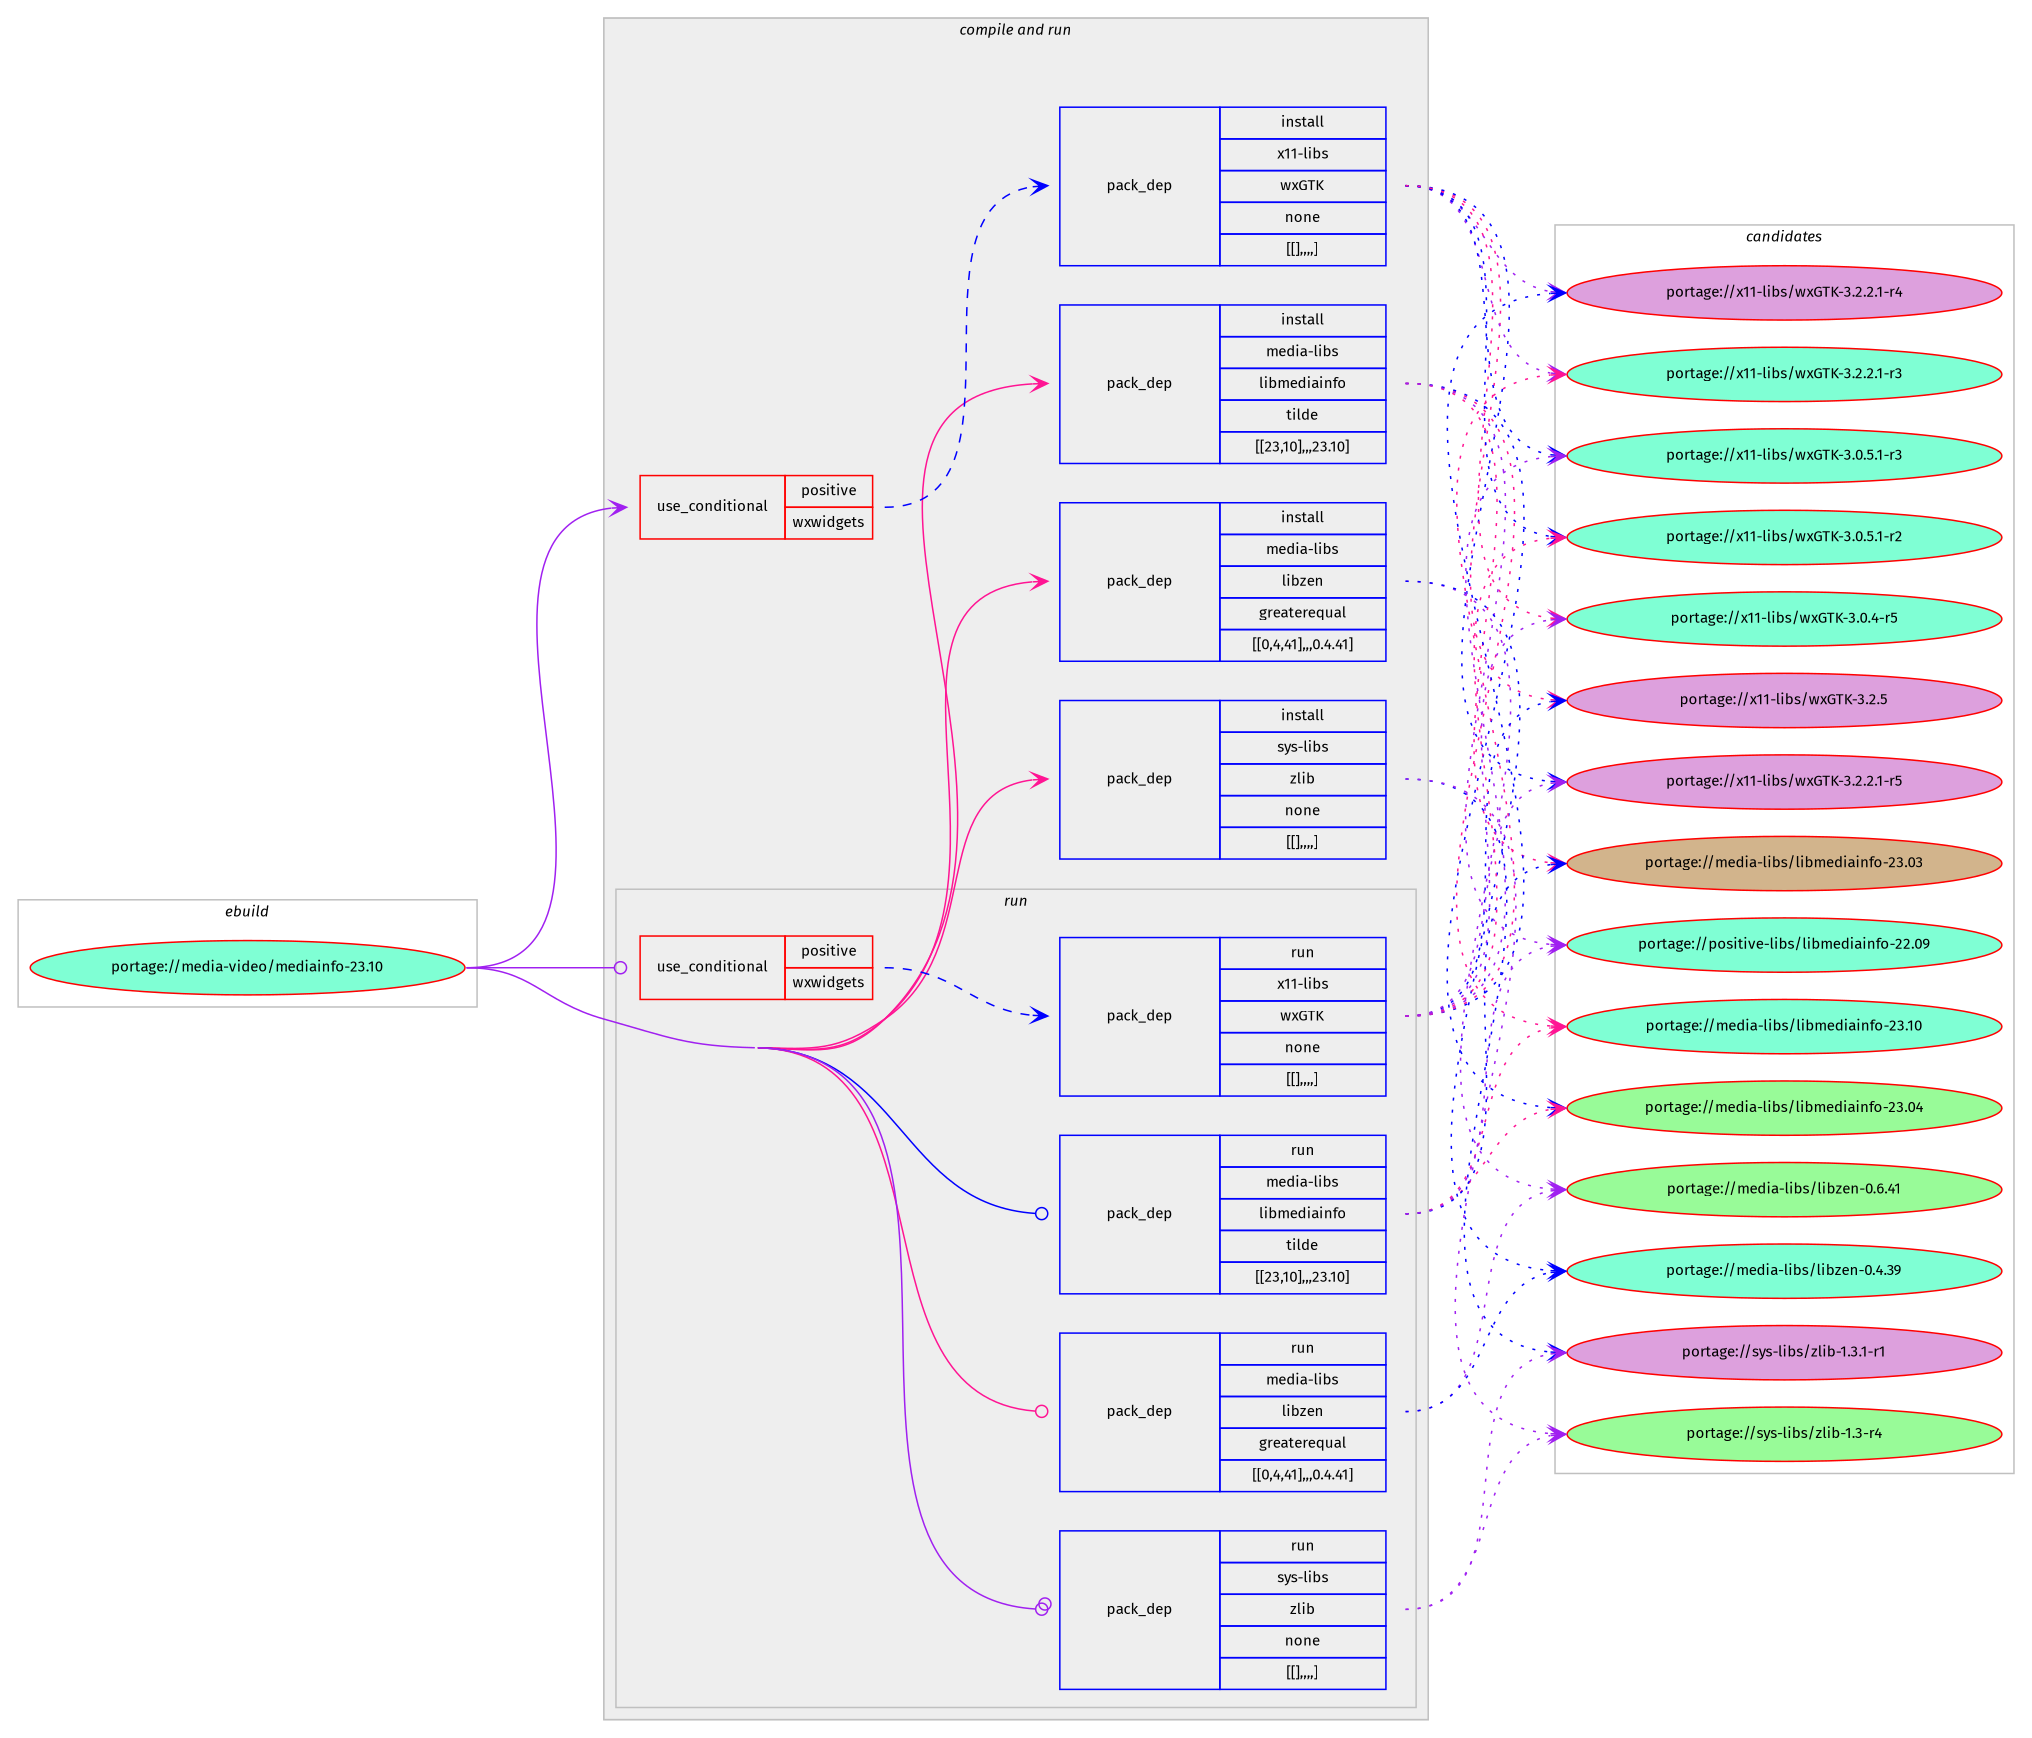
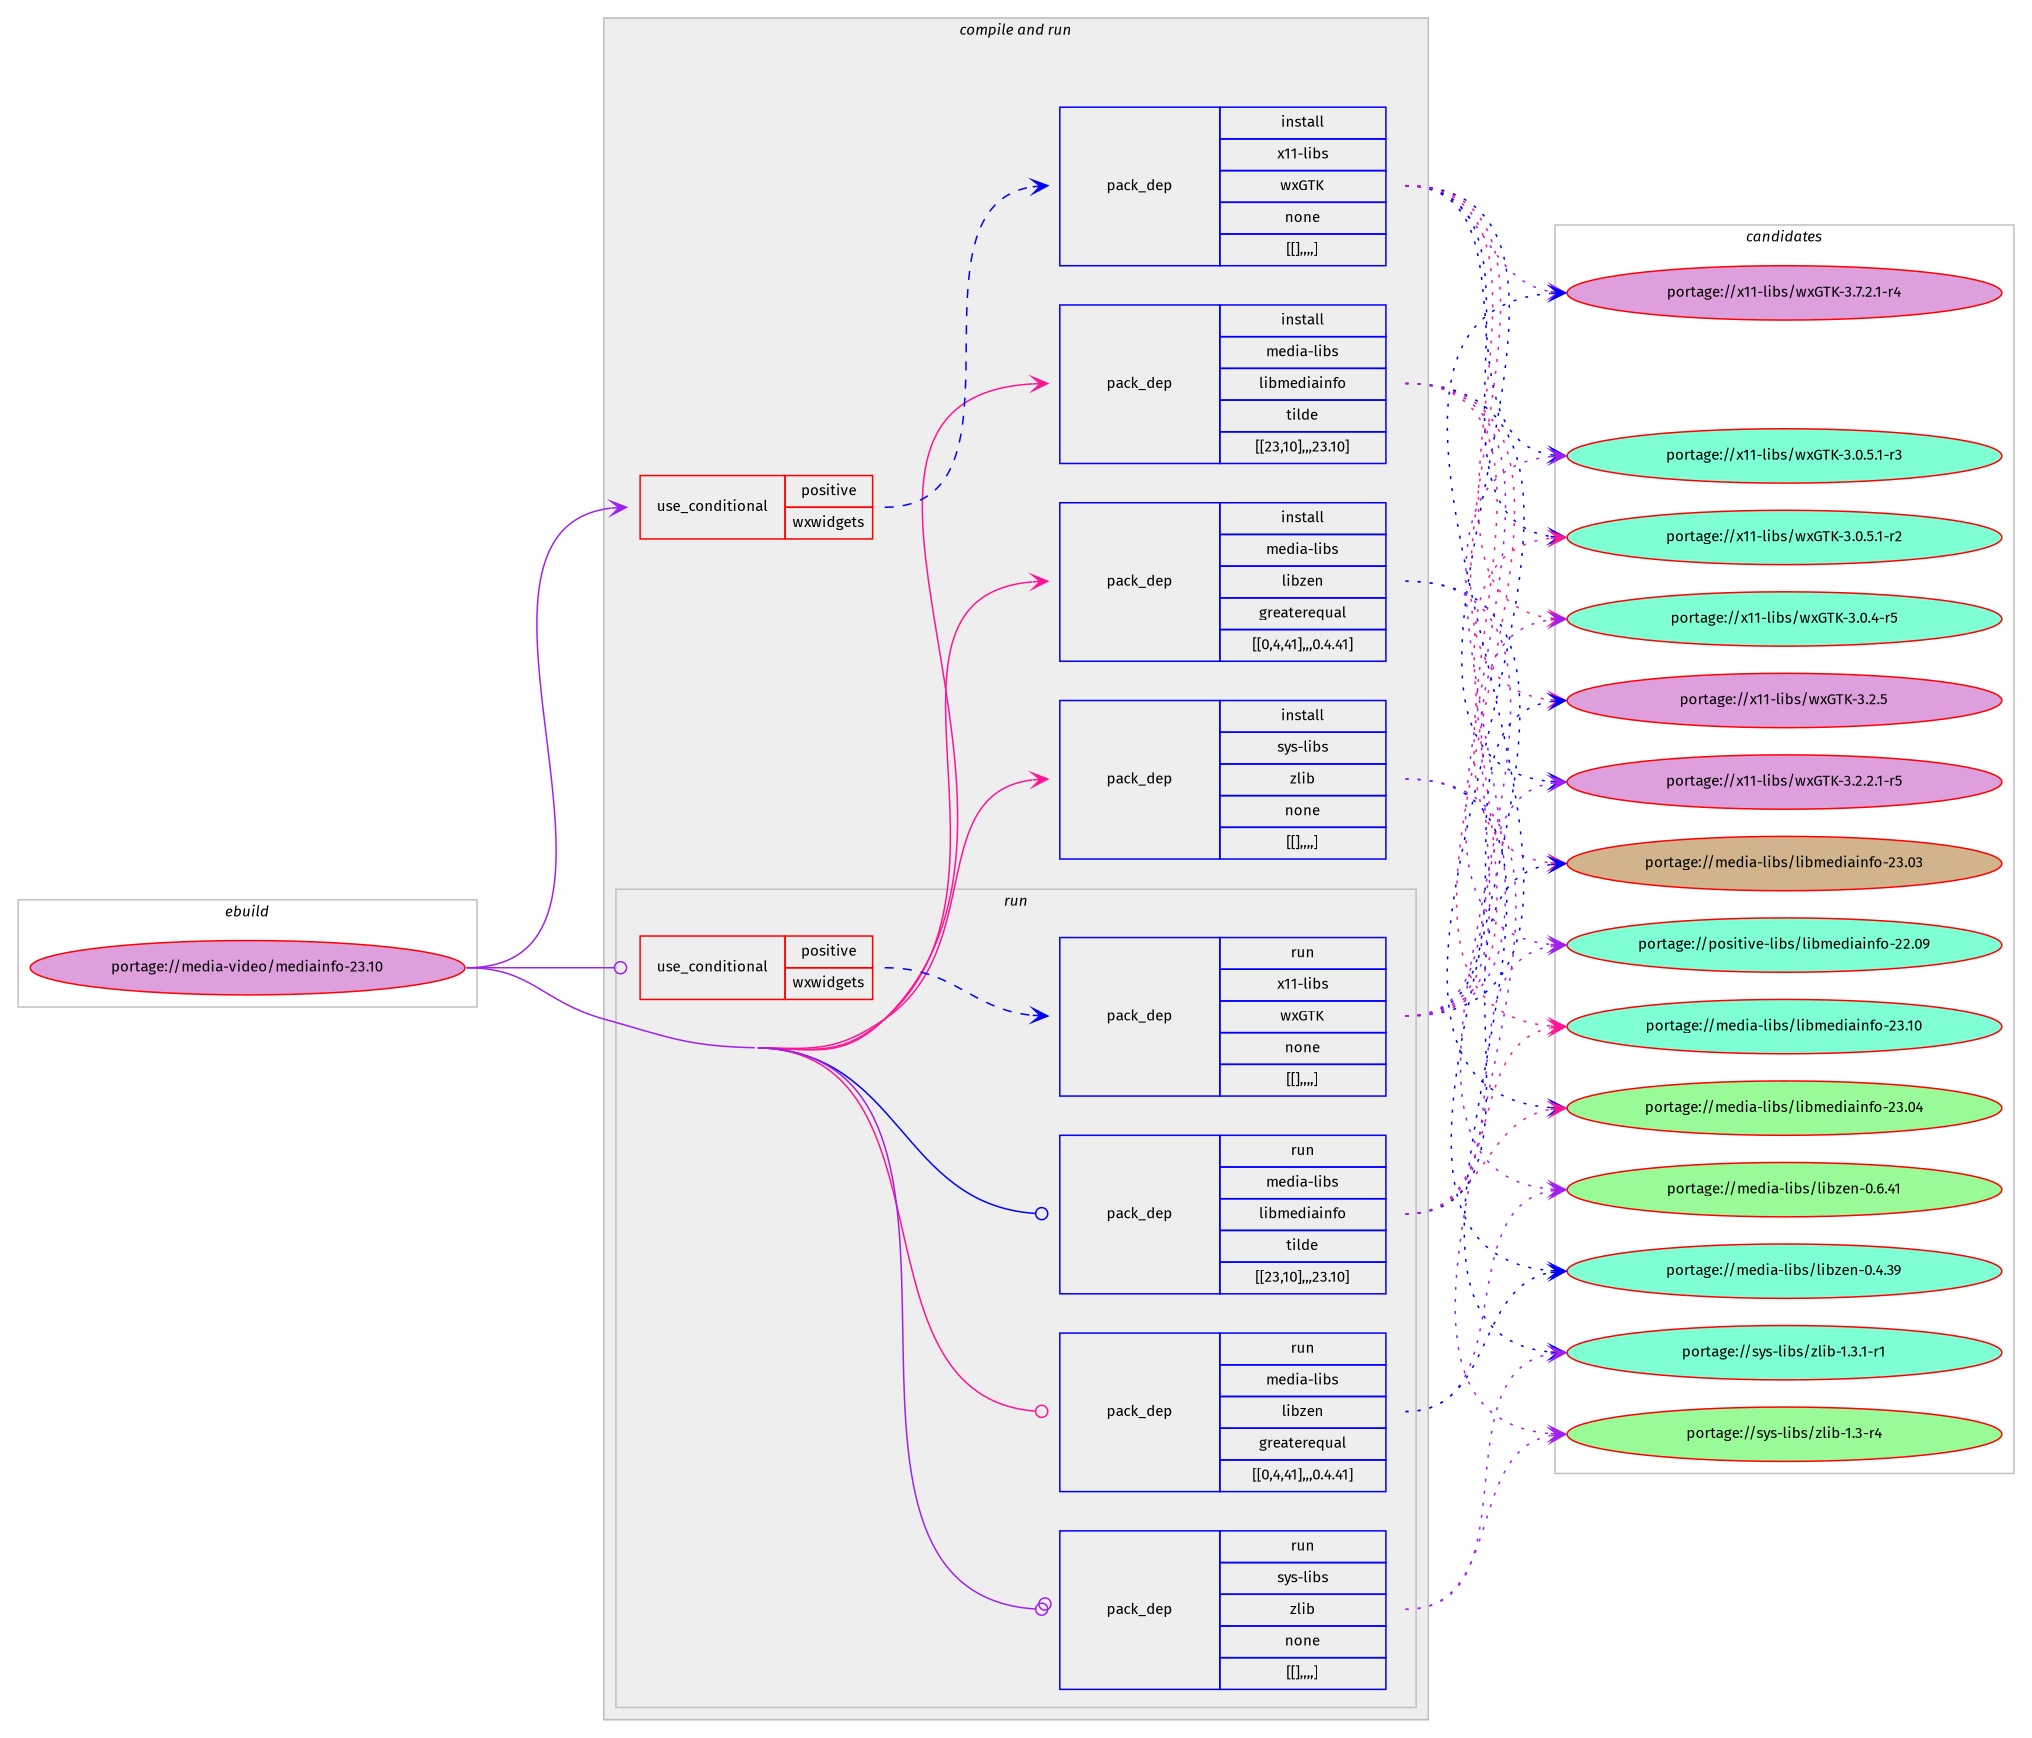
node "portage://x11-libs/wxGTK-3.2.2.1-r4": label "portage://x11-libs/wxGTK-3.2.2.1-r4" -> "portage://x11-libs/wxGTK-3.7.2.1-r4"
node "portage://x11-libs/wxGTK-3.2.2.1-r3": removed
node "portage://media-video/mediainfo-23.10": fillcolor aquamarine -> plum
node "portage://sys-libs/zlib-1.3.1-r1": fillcolor plum -> aquamarine
